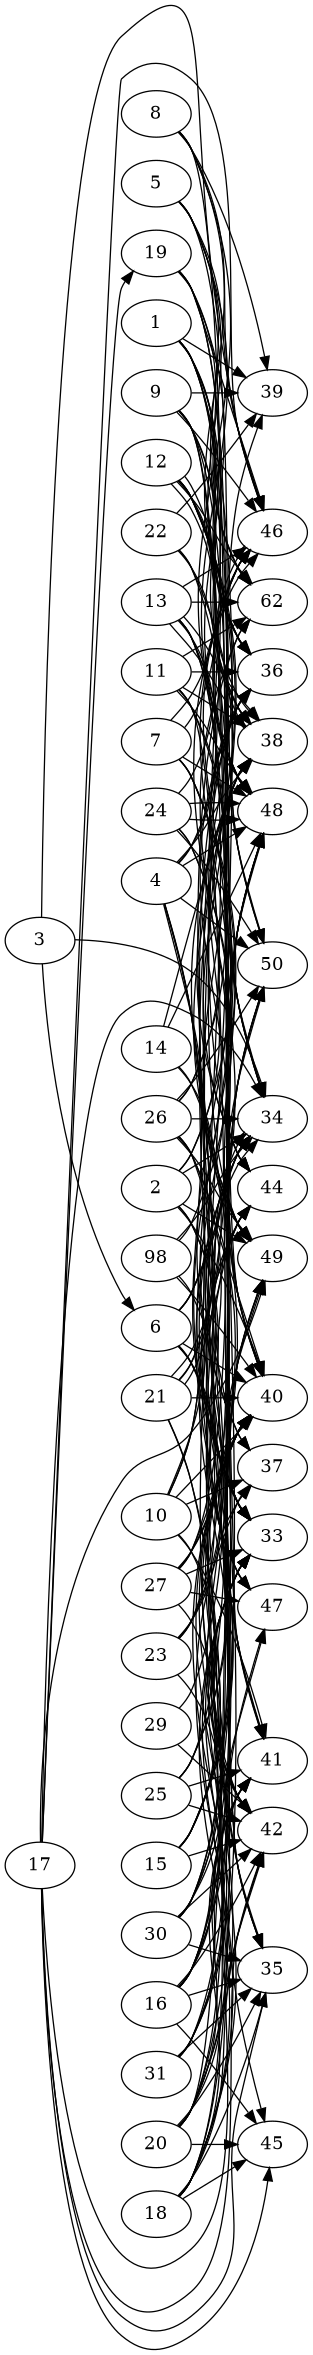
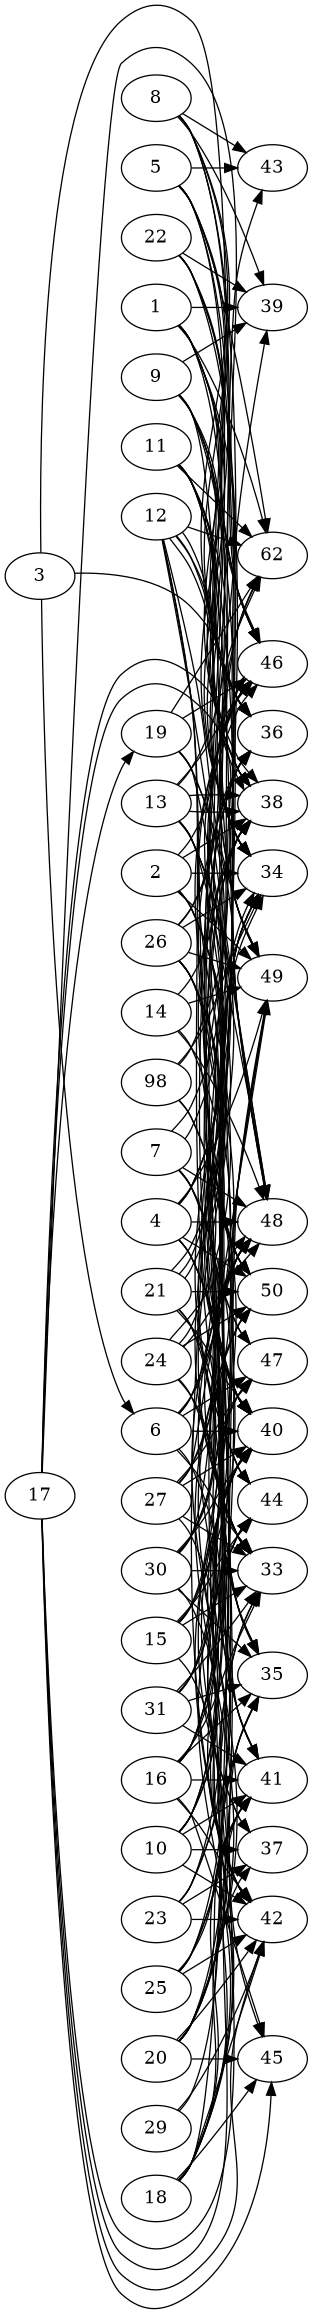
node "43": added
edge "22" -> "46": added
